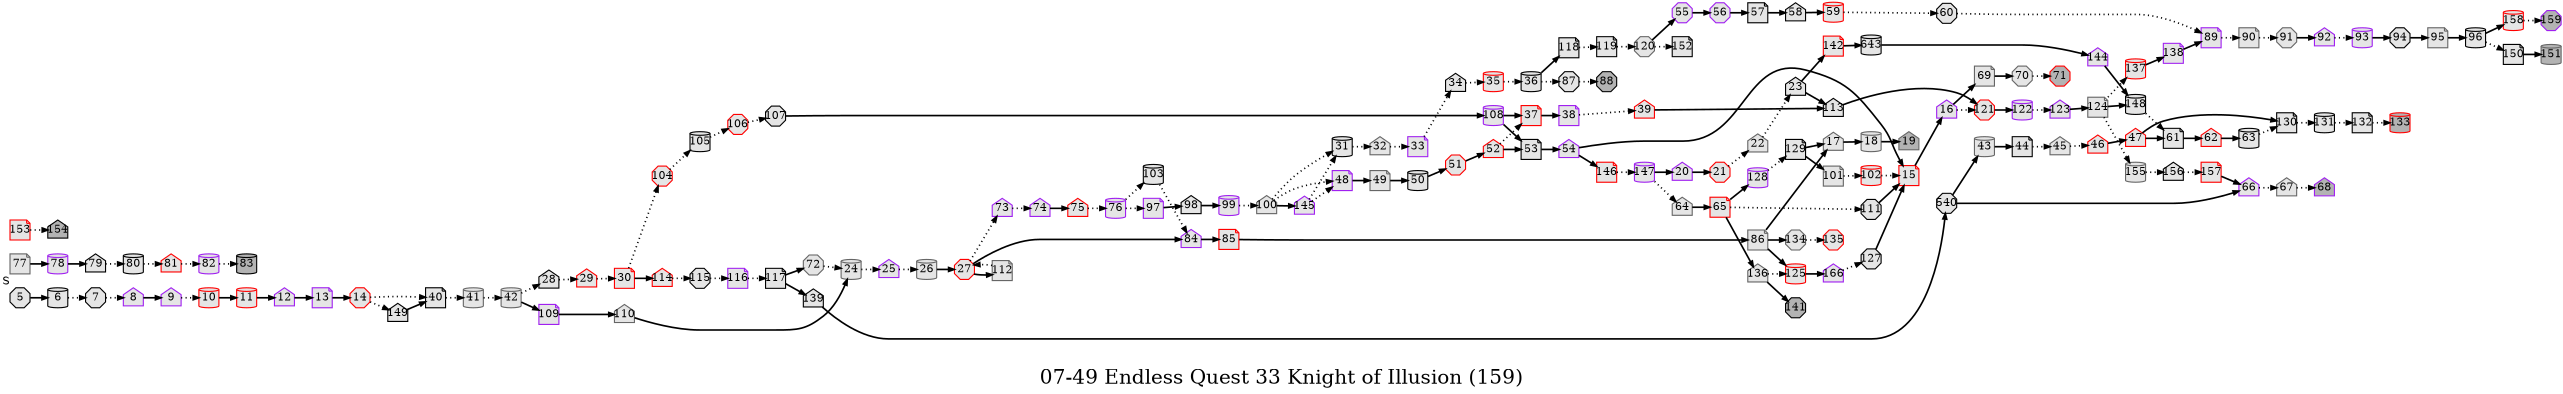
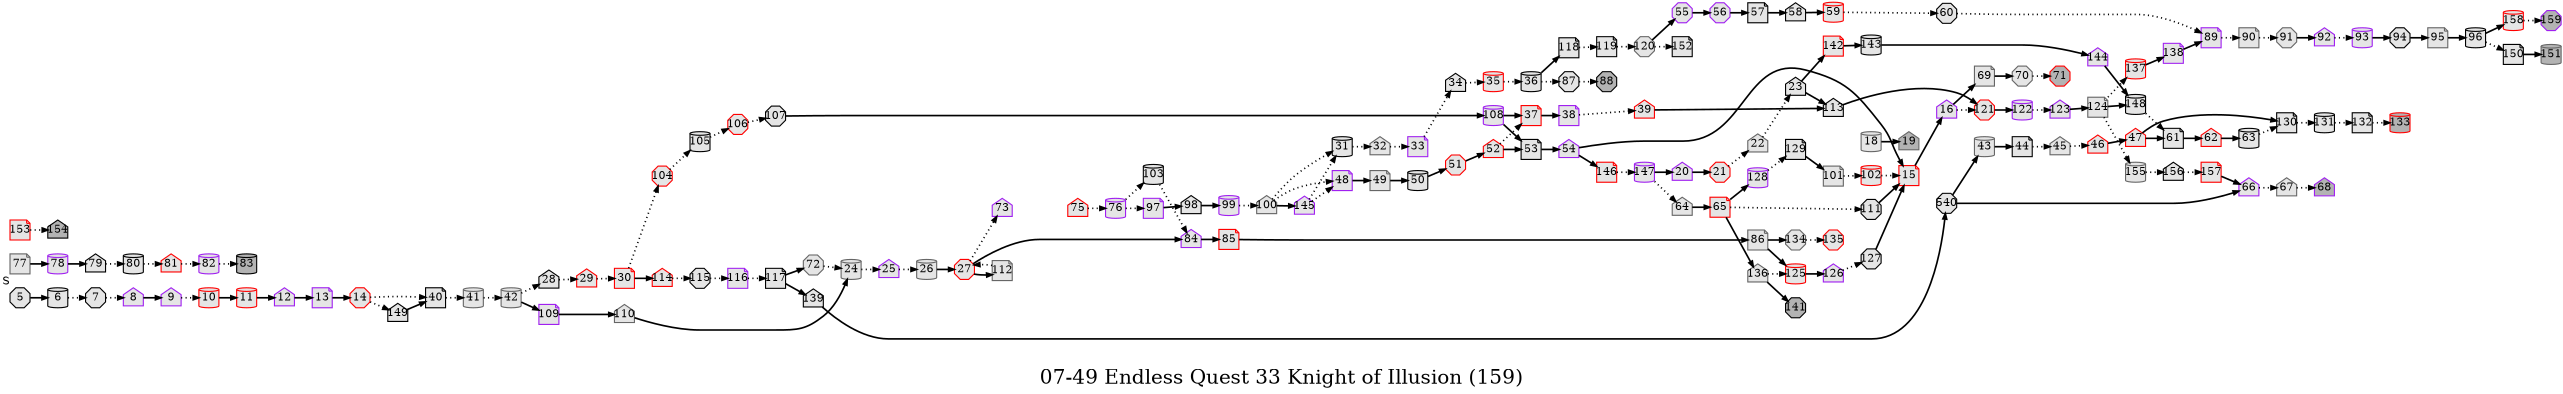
node "643": label "643" -> "143"
node "17": removed
node "74": removed
node "166": label "166" -> "126"
